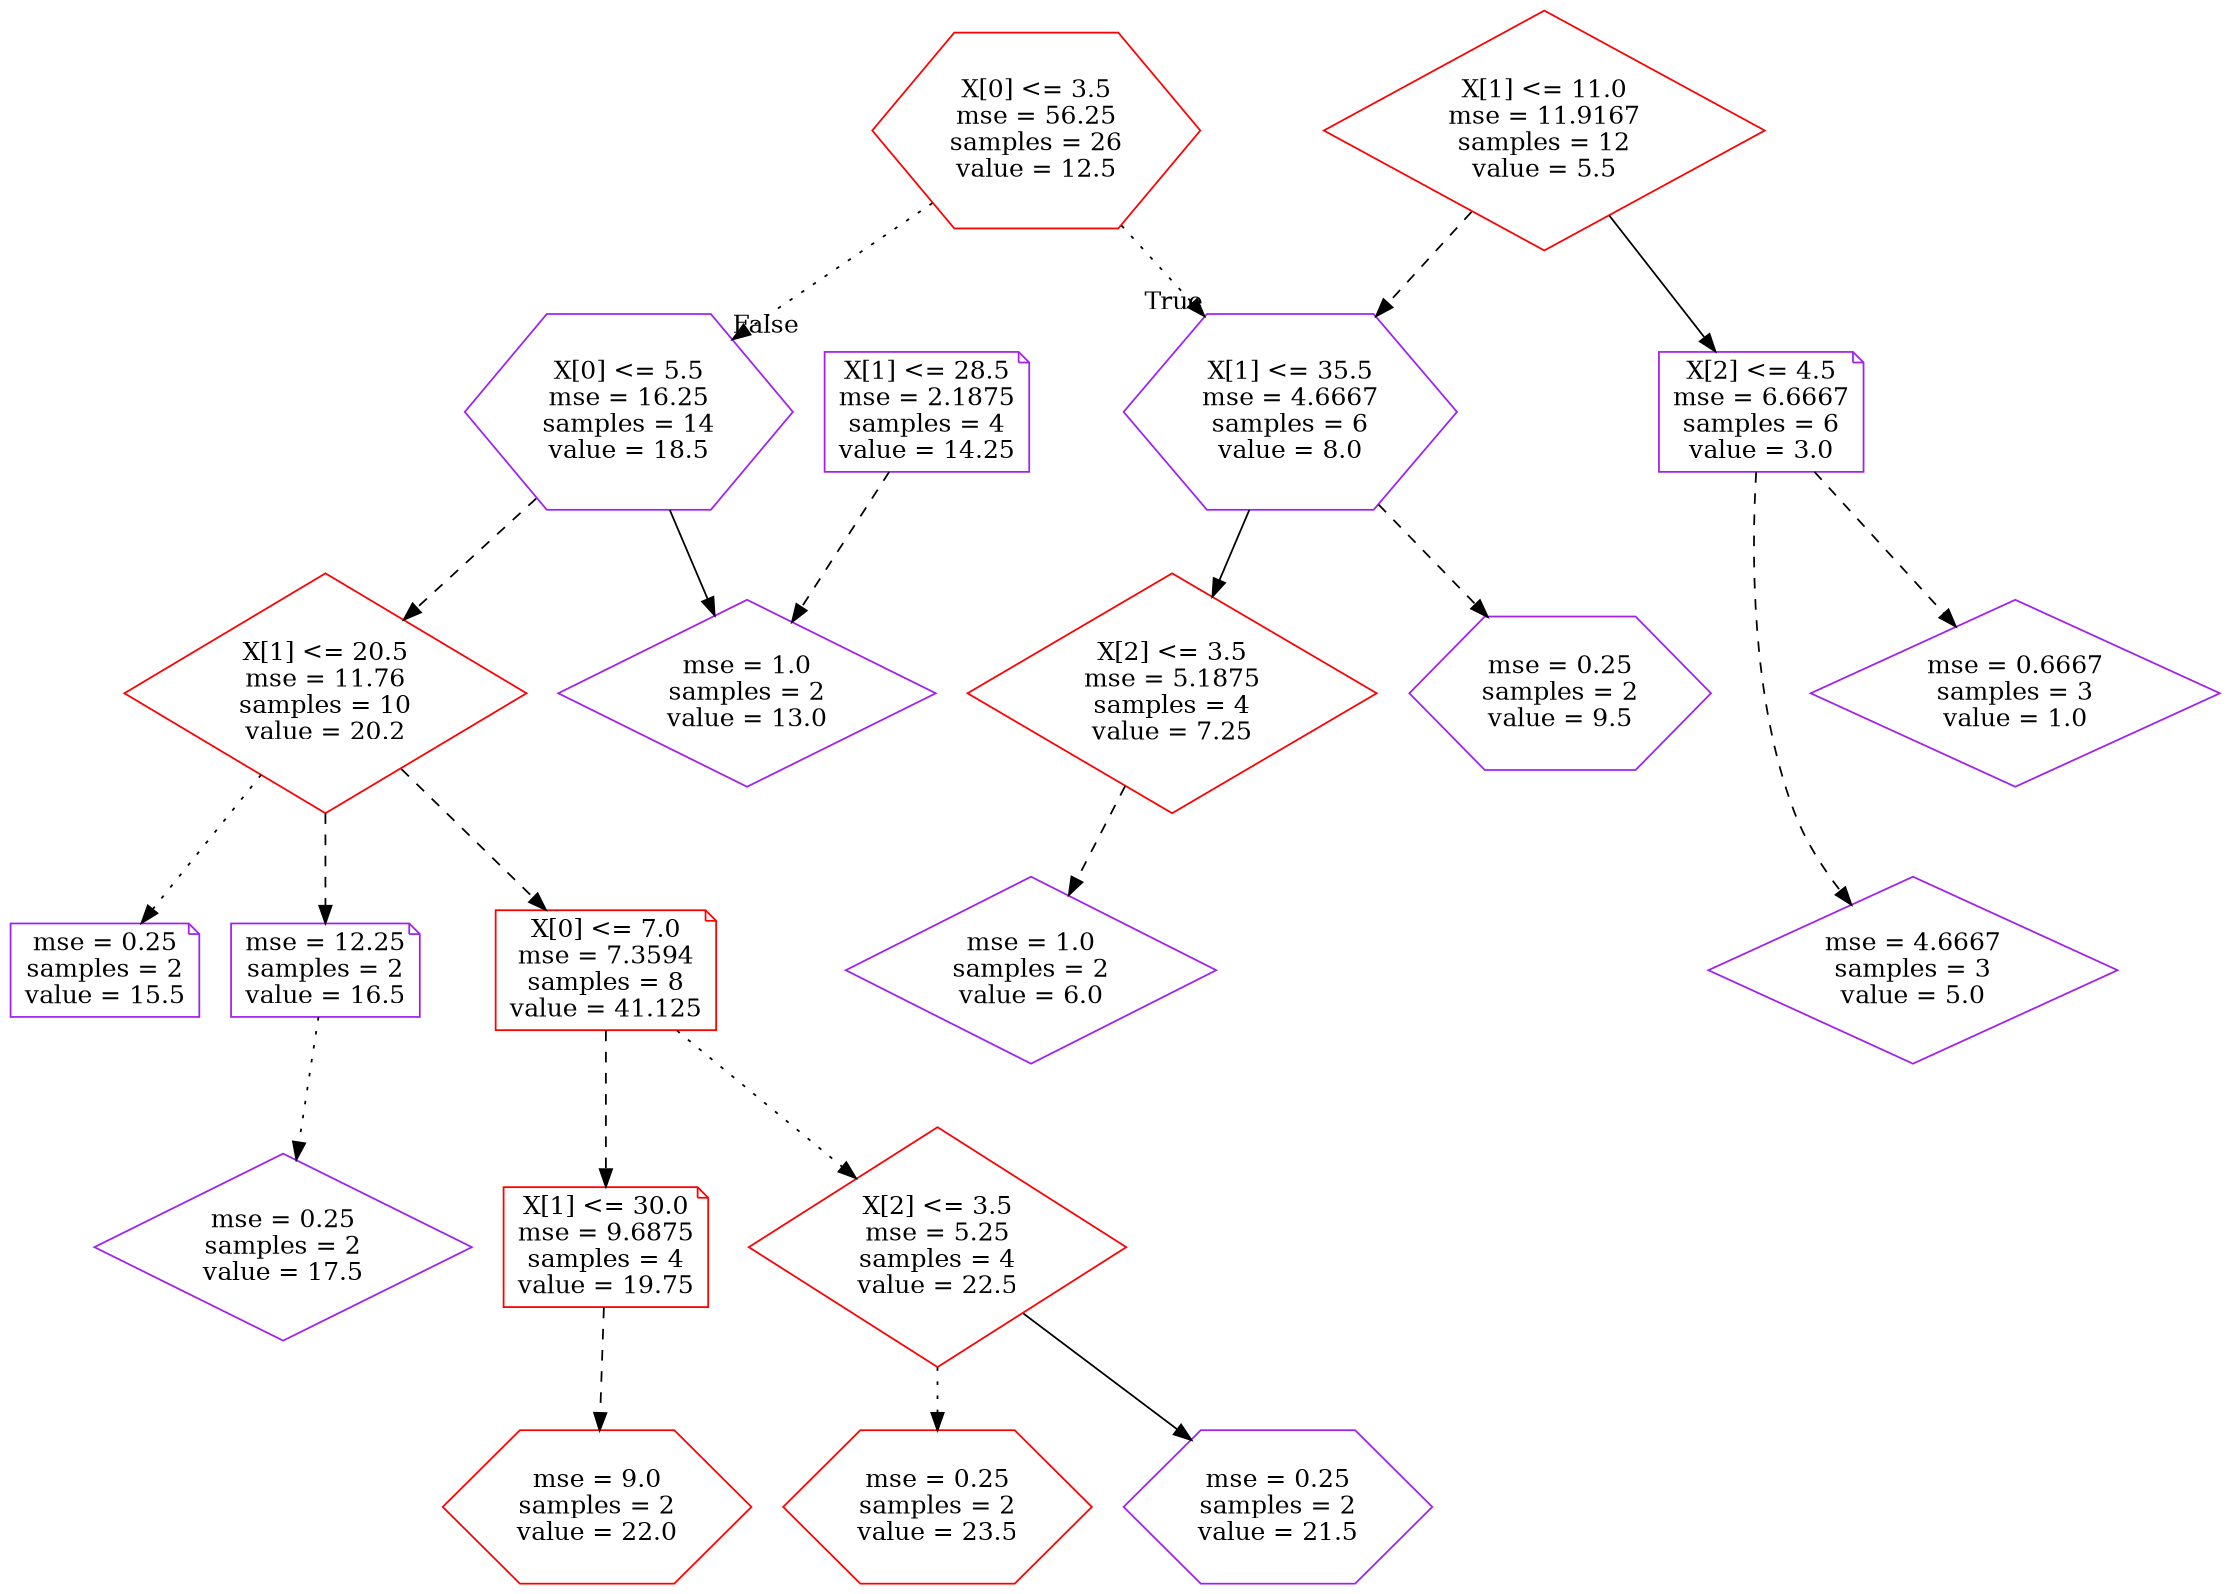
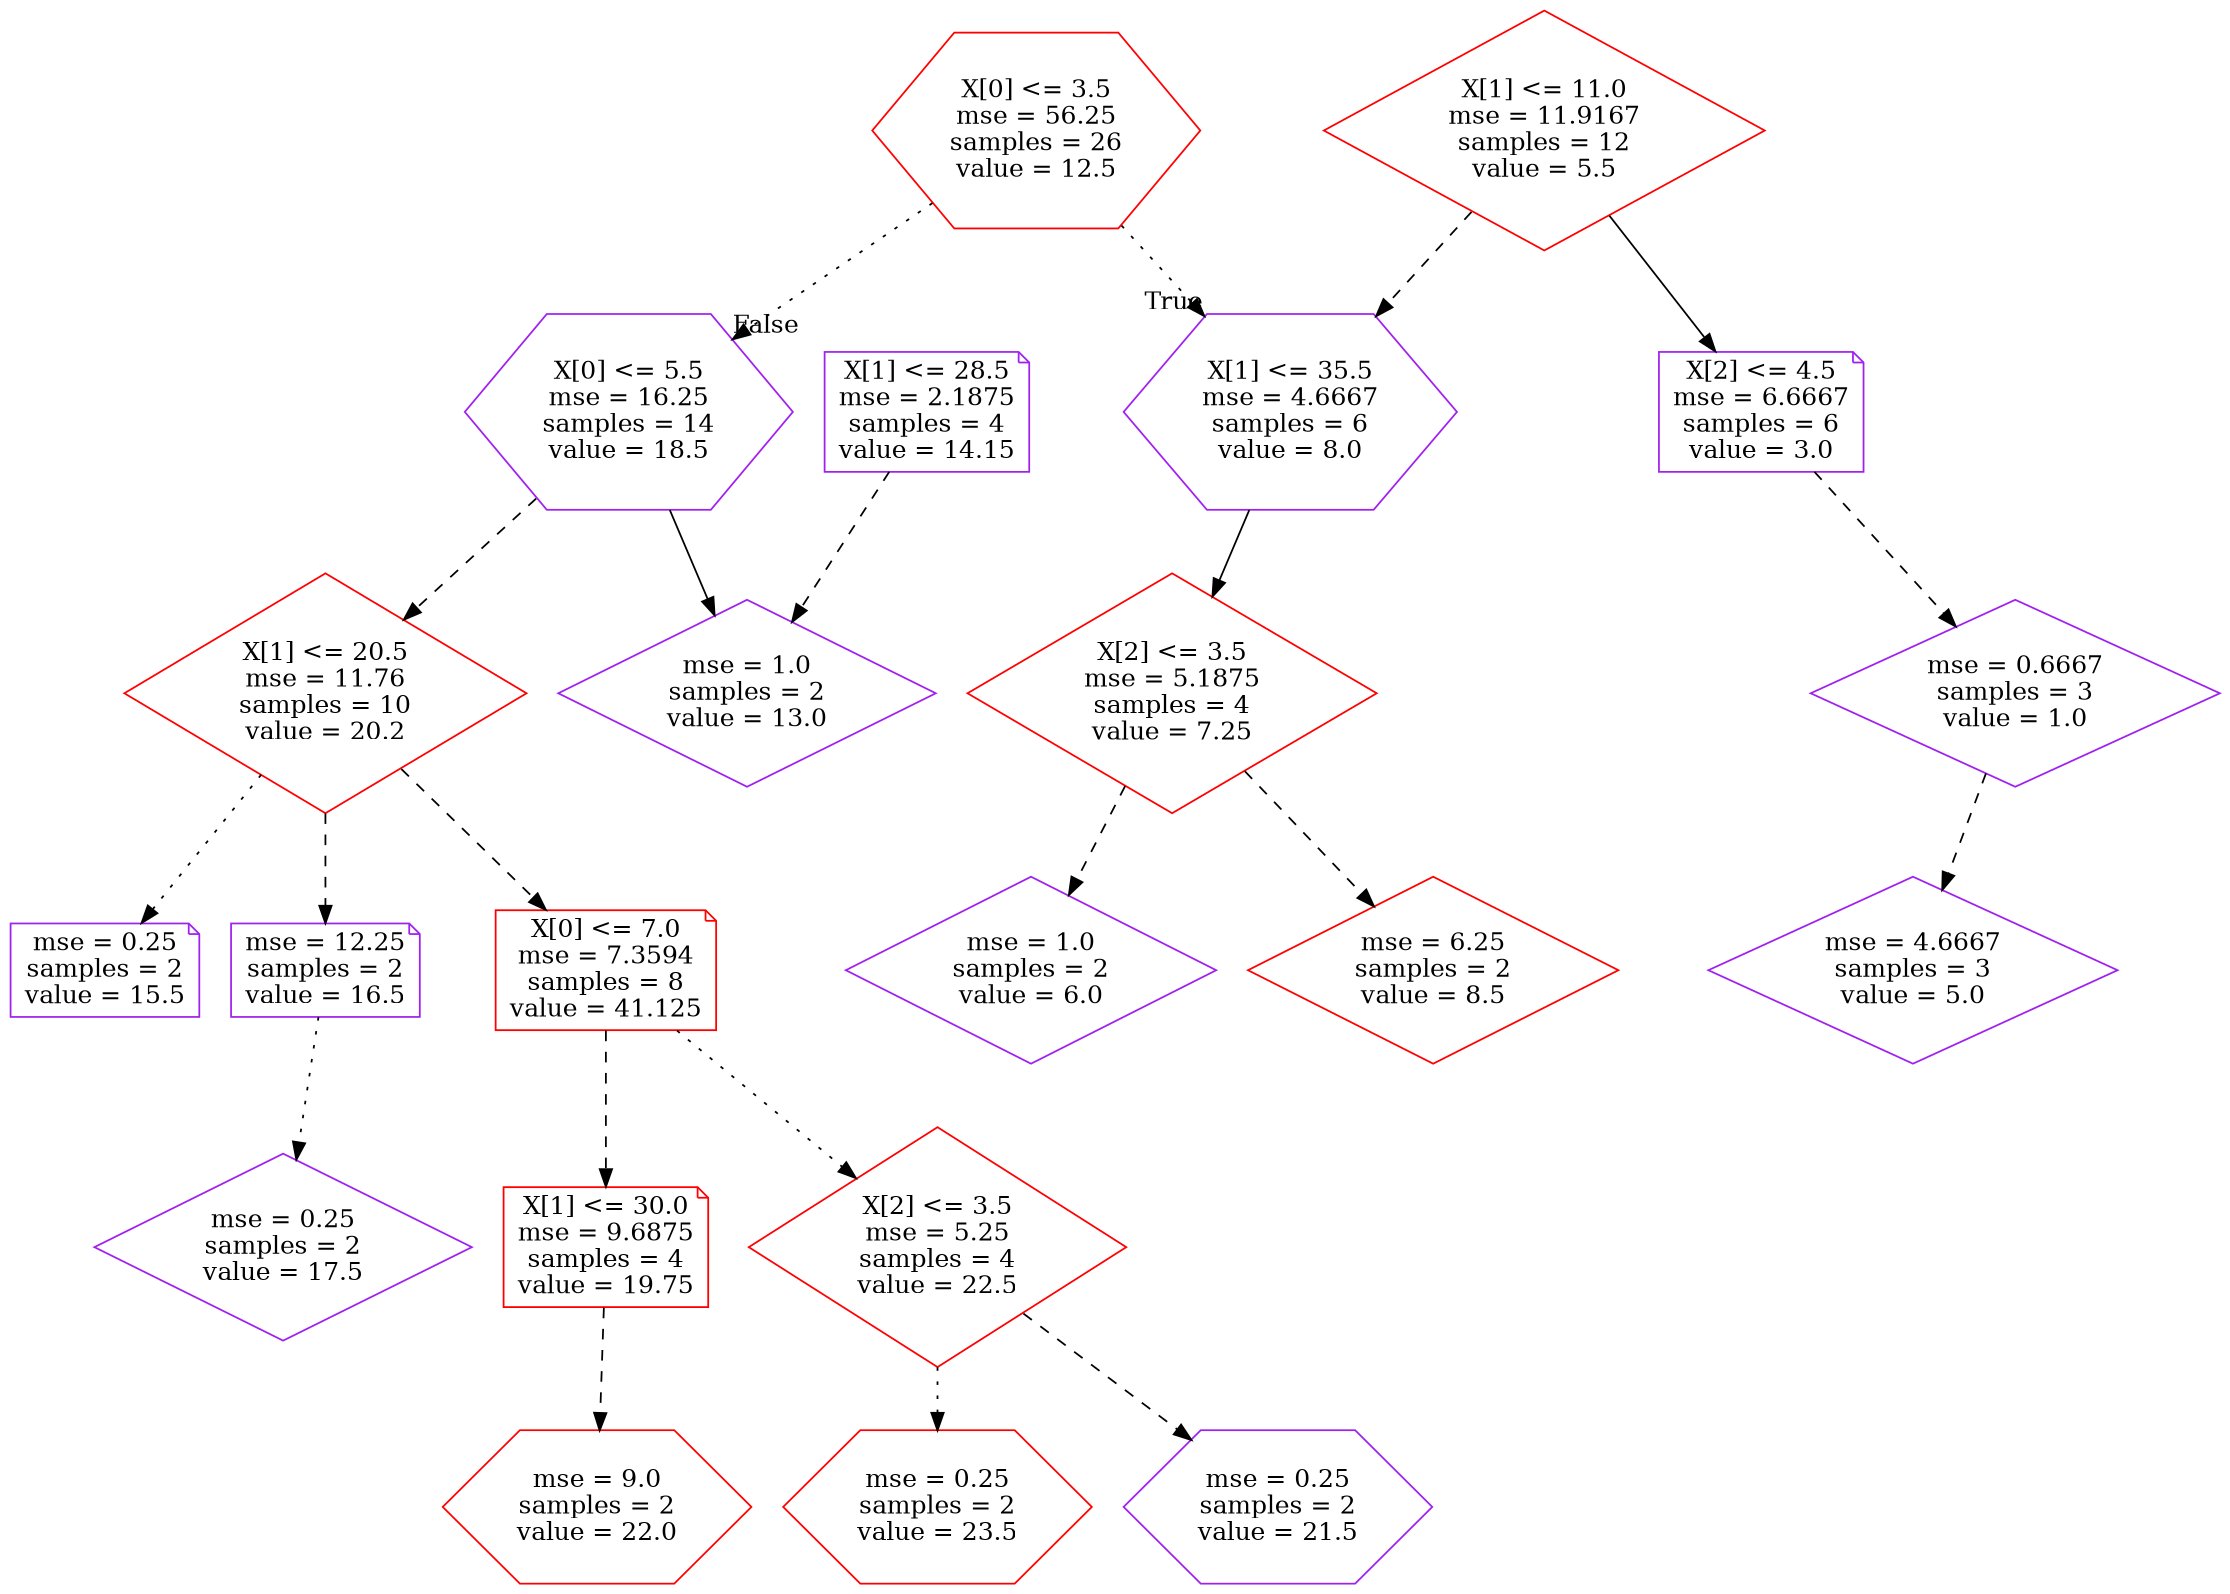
node "X[1] <= 28.5 mse = 2.1875 samples = 4 value = 14.25": label "X[1] <= 28.5 mse = 2.1875 samples = 4 value = 14.25" -> "X[1] <= 28.5 mse = 2.1875 samples = 4 value = 14.15"
edge "X[2] <= 4.5 mse = 6.6667 samples = 6 value = 3.0" -> "mse = 4.6667 samples = 3 value = 5.0": now "mse = 0.6667 samples = 3 value = 1.0" -> "mse = 4.6667 samples = 3 value = 5.0"
node "mse = 0.25 samples = 2 value = 9.5": removed
node "mse = 6.25 samples = 2 value = 8.5": added
edge "X[2] <= 3.5 mse = 5.25 samples = 4 value = 22.5" -> "mse = 0.25 samples = 2 value = 21.5": style solid -> dashed
